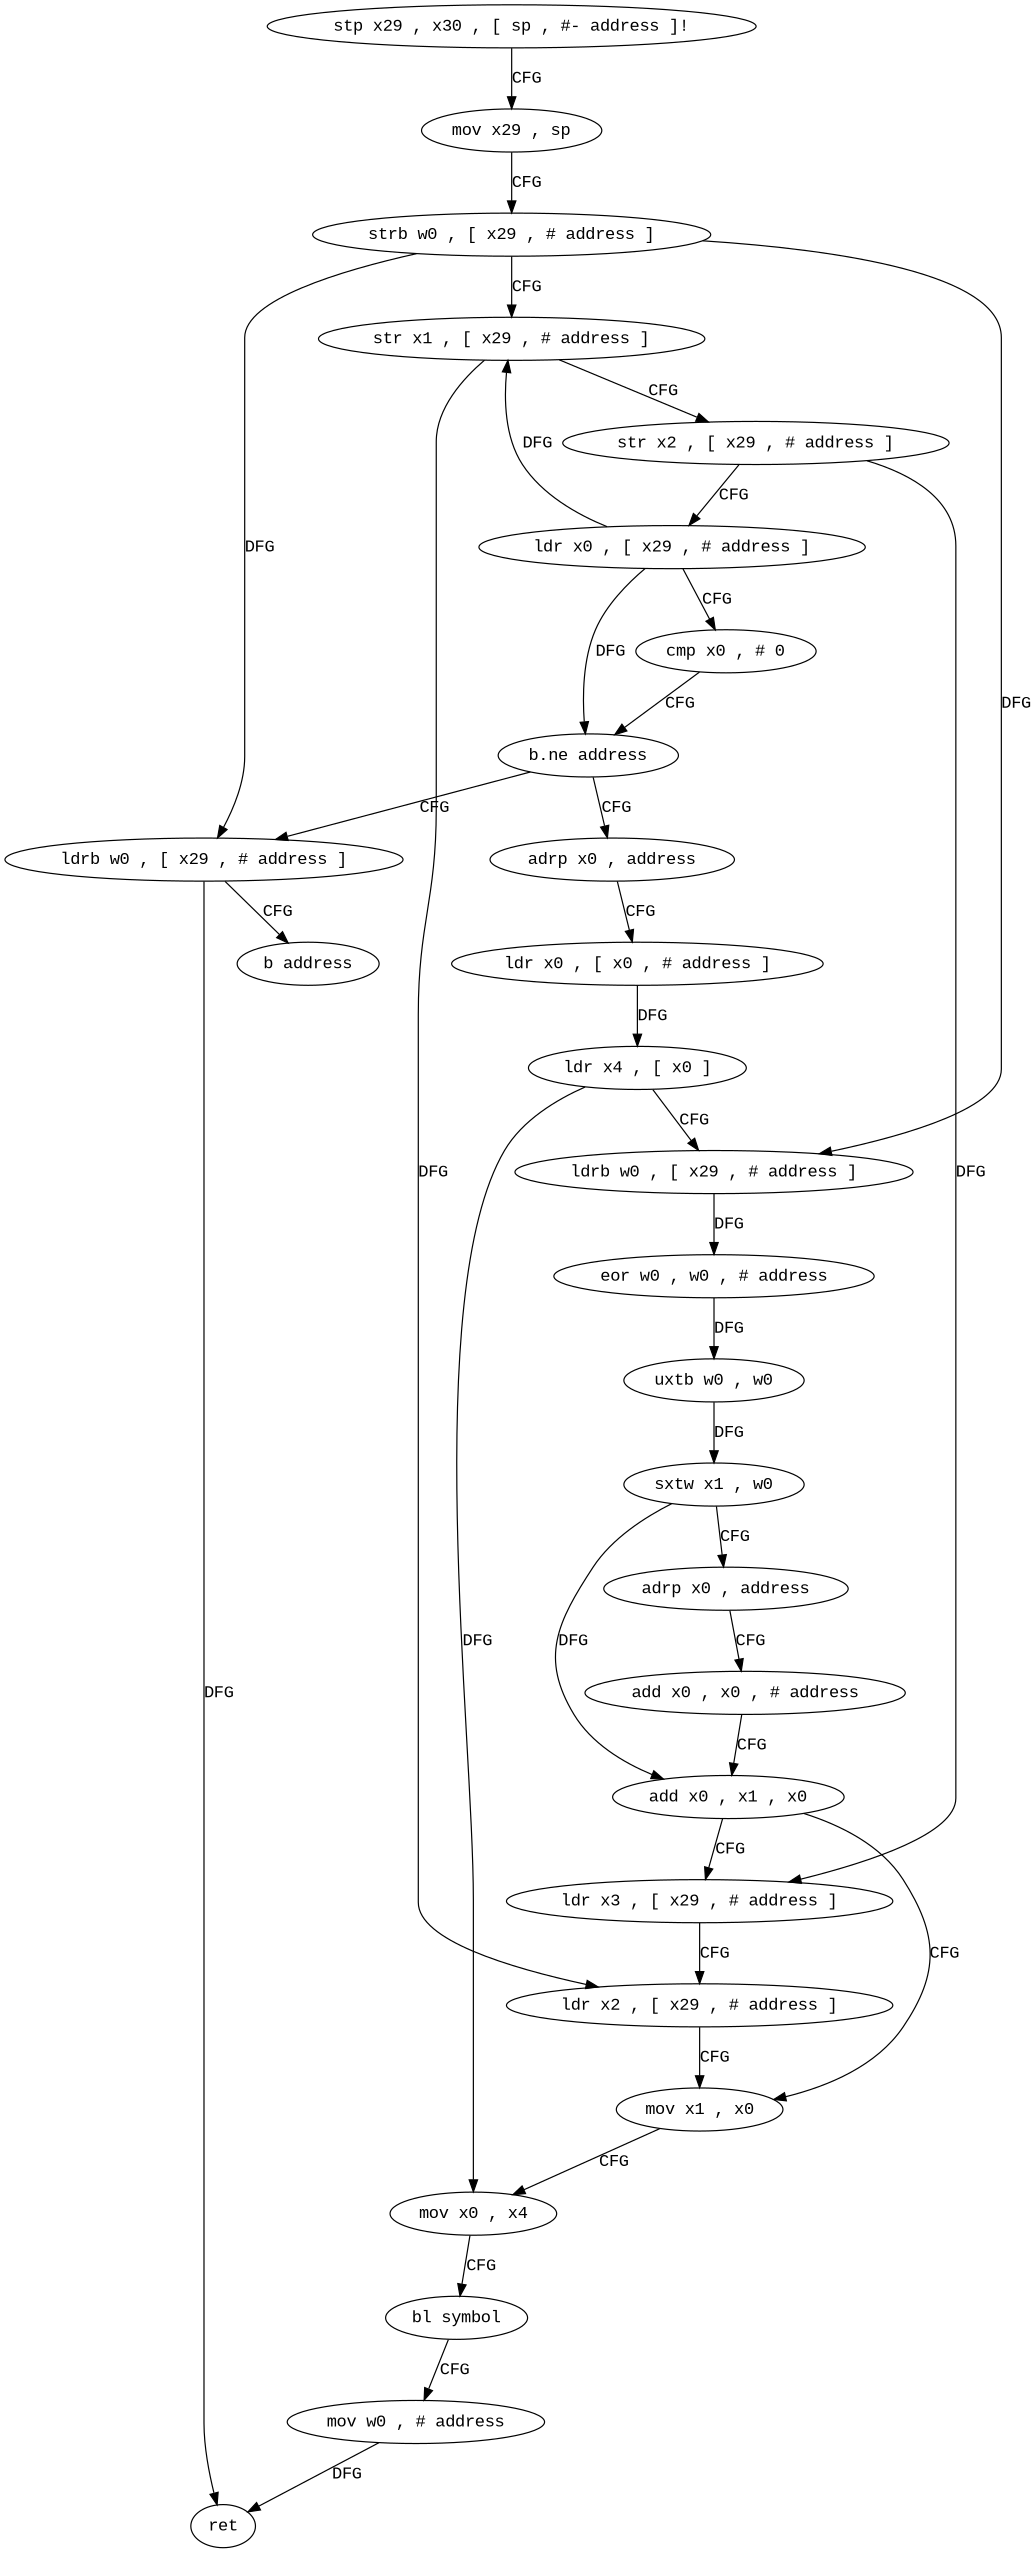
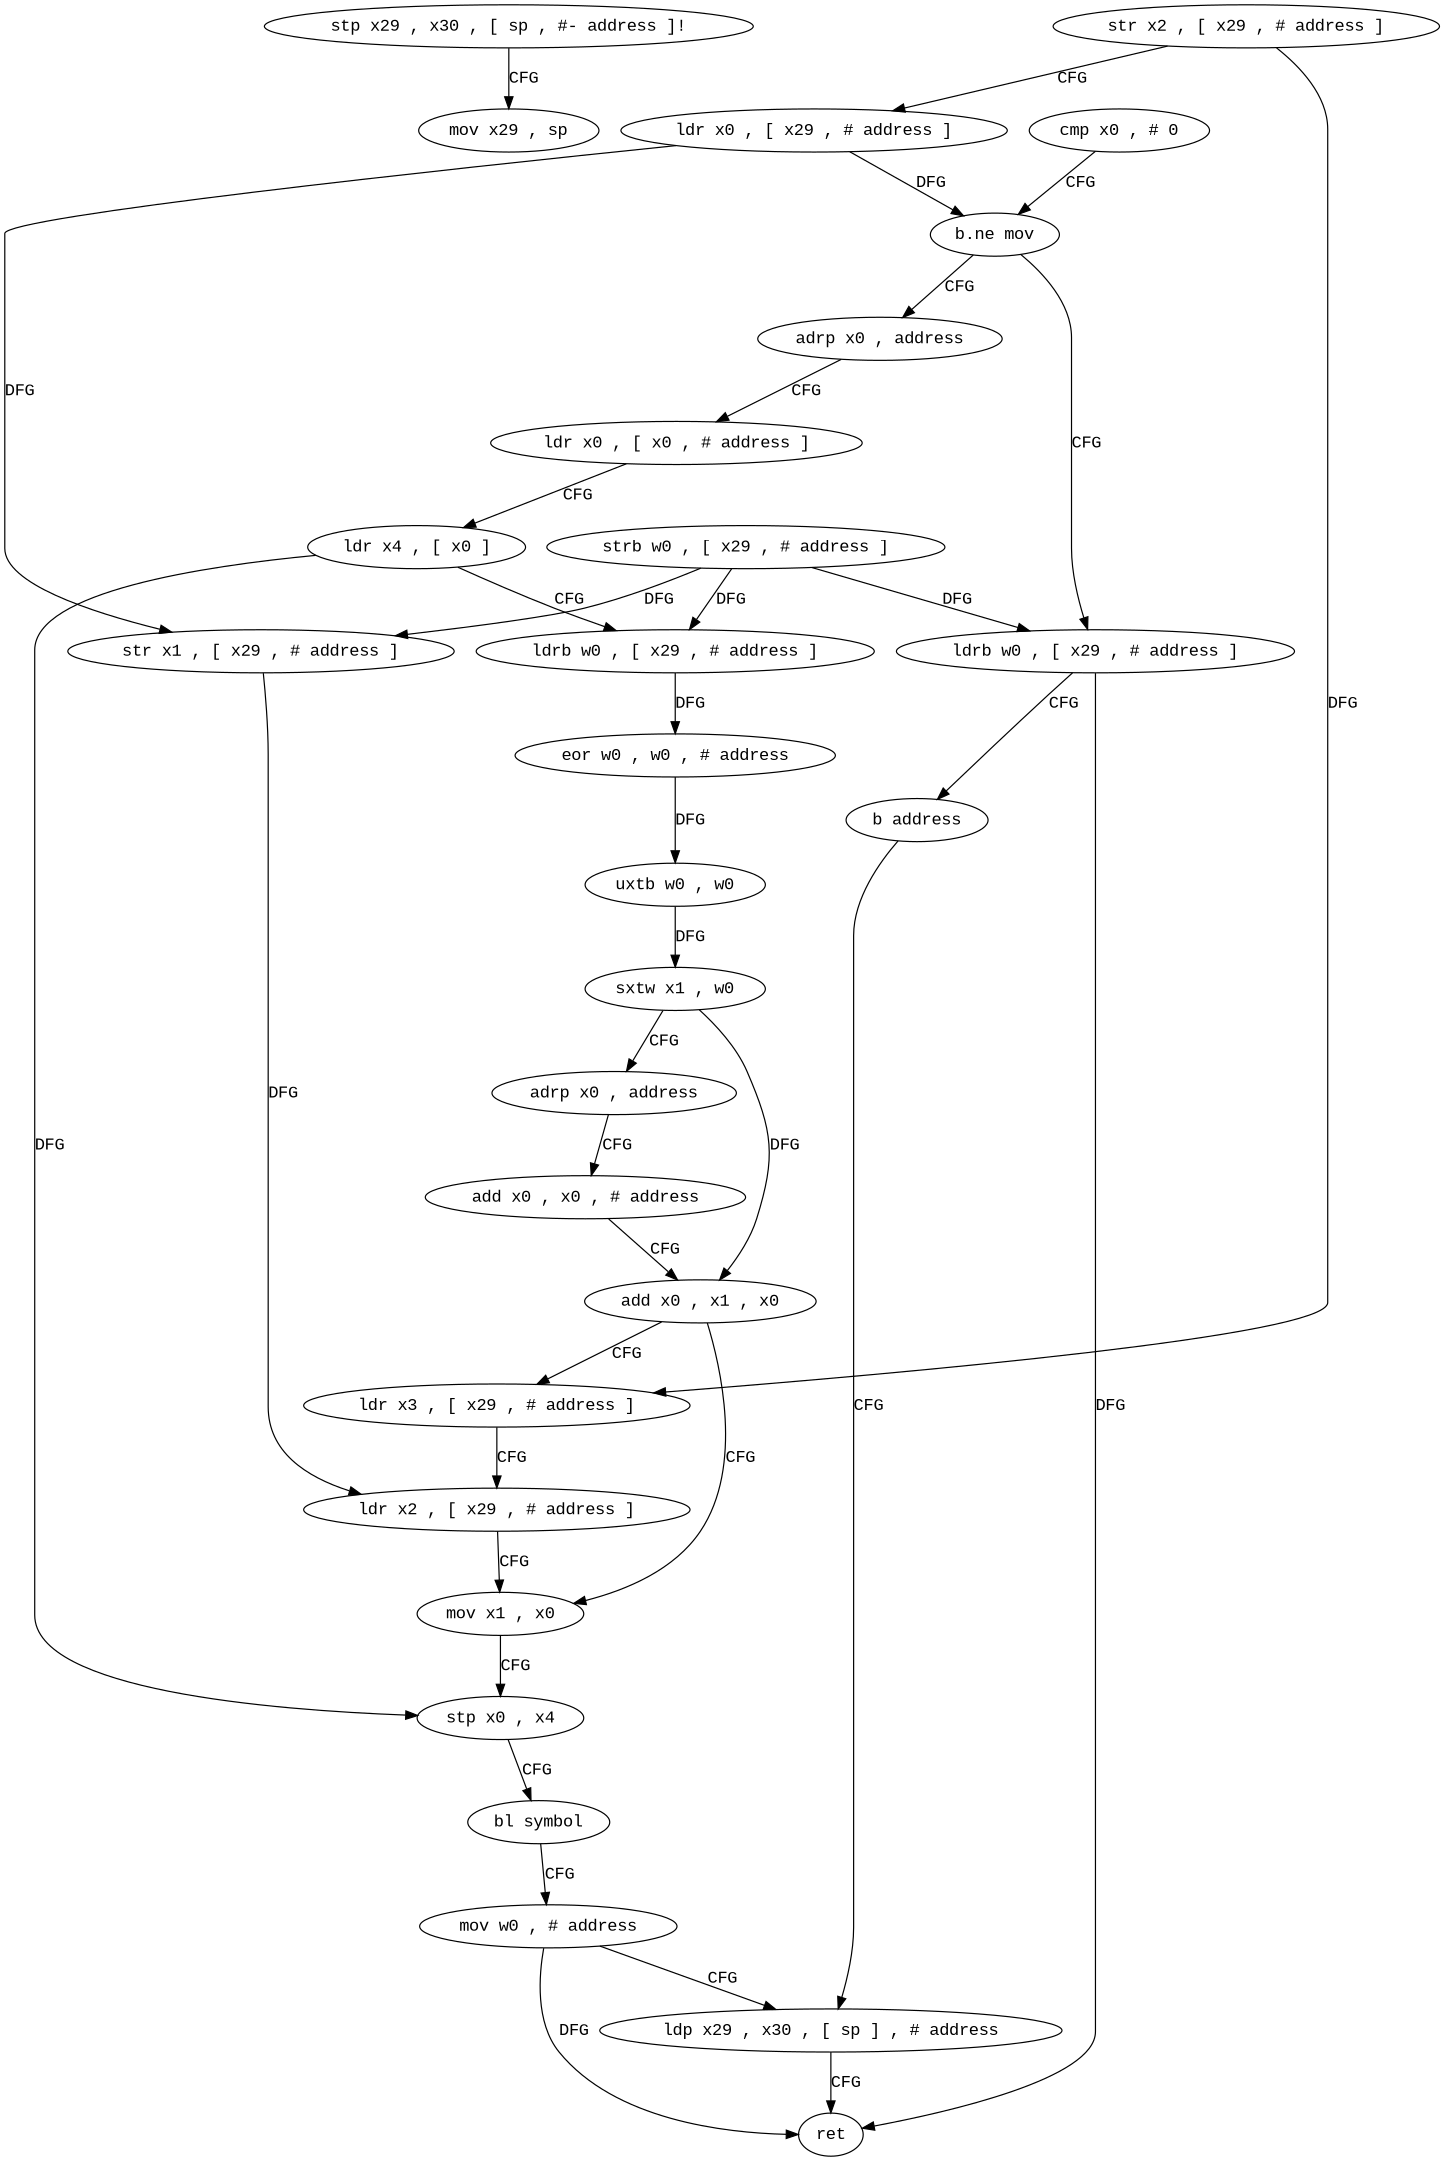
edge "mov x29 , sp" -> "strb w0 , [ x29 , # address ]": removed, label "CFG"
edge "strb w0 , [ x29 , # address ]" -> "str x1 , [ x29 , # address ]": label "CFG" -> "DFG"
edge "str x1 , [ x29 , # address ]" -> "str x2 , [ x29 , # address ]": removed, label "CFG"
edge "ldr x0 , [ x29 , # address ]" -> "cmp x0 , # 0": removed, label "CFG"
node "b.ne address": label "b.ne address" -> "b.ne mov"
edge "ldr x0 , [ x0 , # address ]" -> "ldr x4 , [ x0 ]": label "DFG" -> "CFG"
node "ldp x29 , x30 , [ sp ] , # address": added
node "mov x0 , x4": label "mov x0 , x4" -> "stp x0 , x4"
